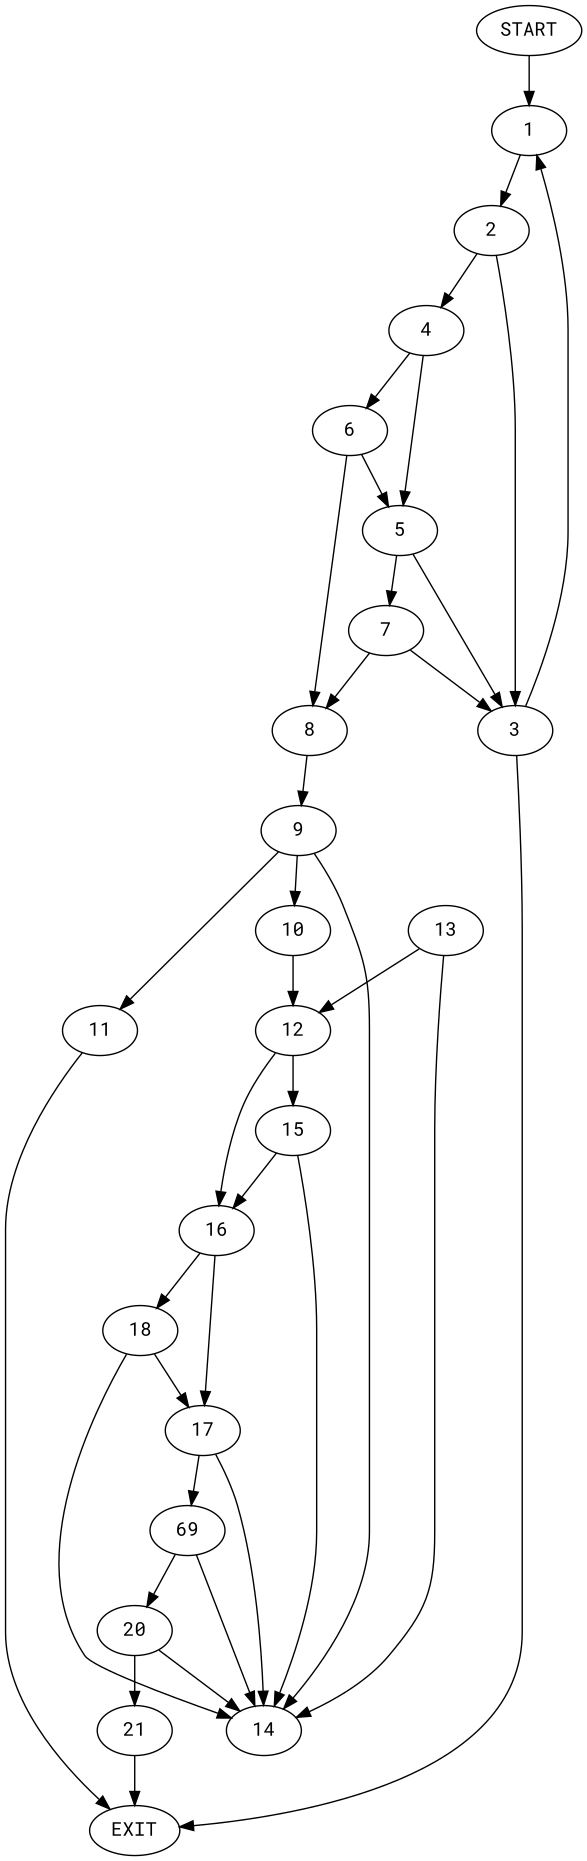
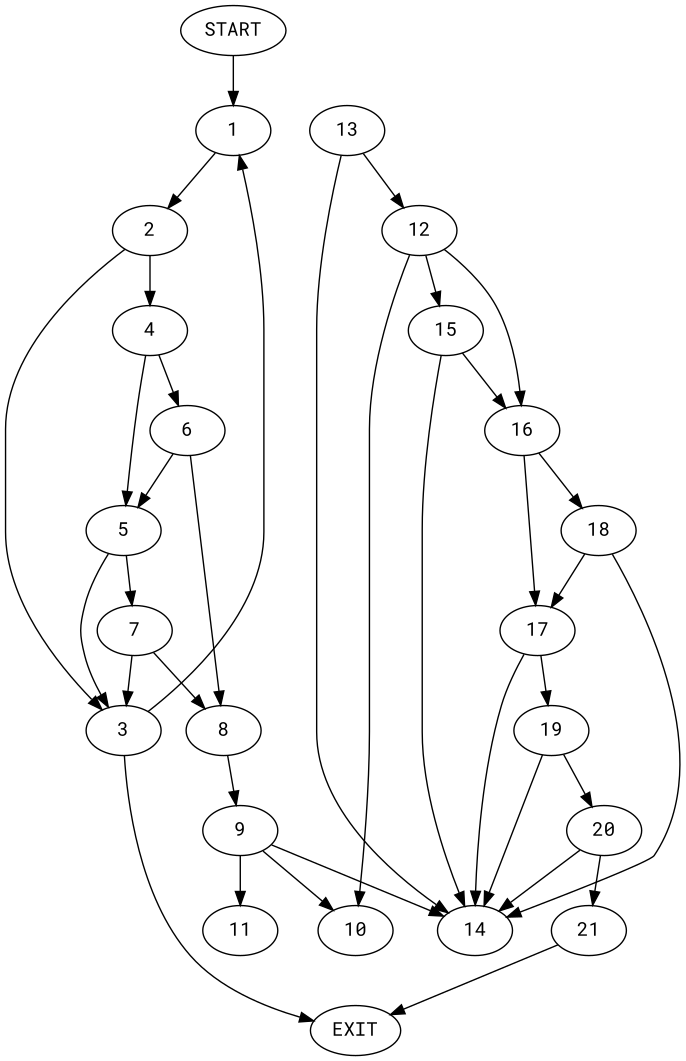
edge "10" -> "12": reversed
edge "11" -> "EXIT": removed
node "69": label "69" -> "19"
